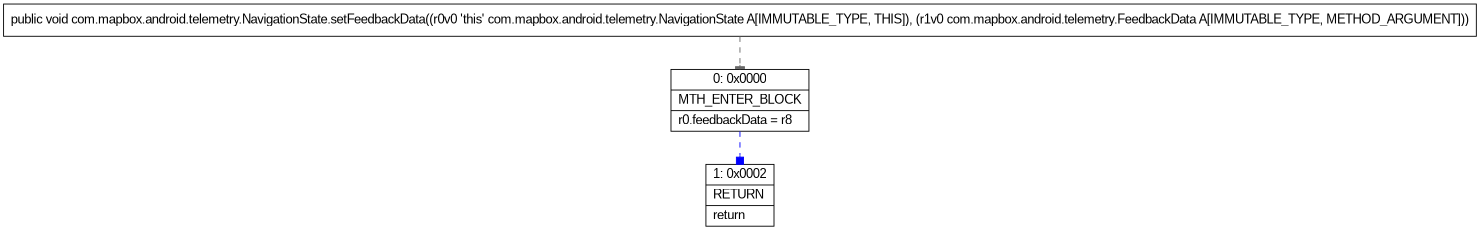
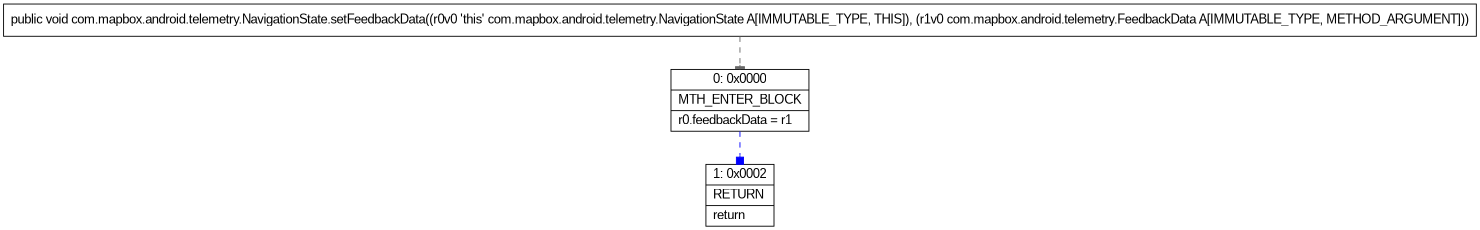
node "0: 0x0000": text "r0.feedbackData = r8" -> "r0.feedbackData = r1"
